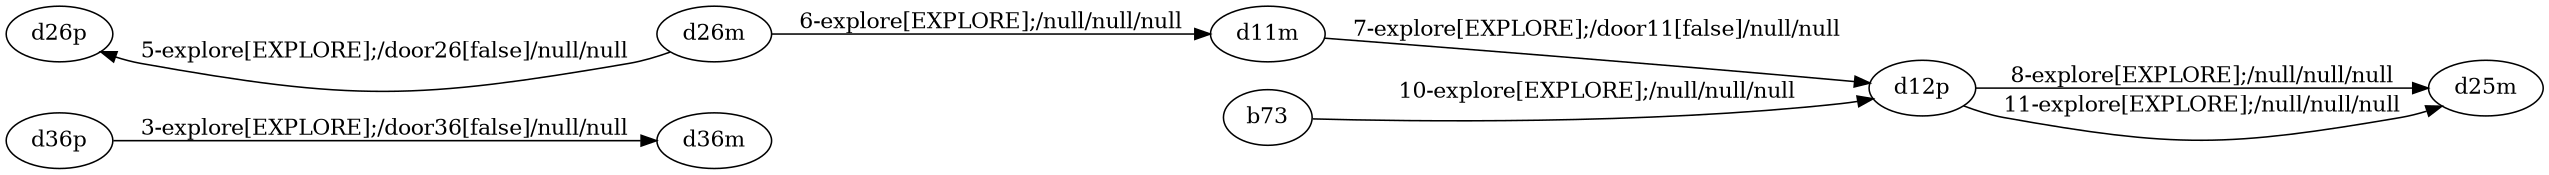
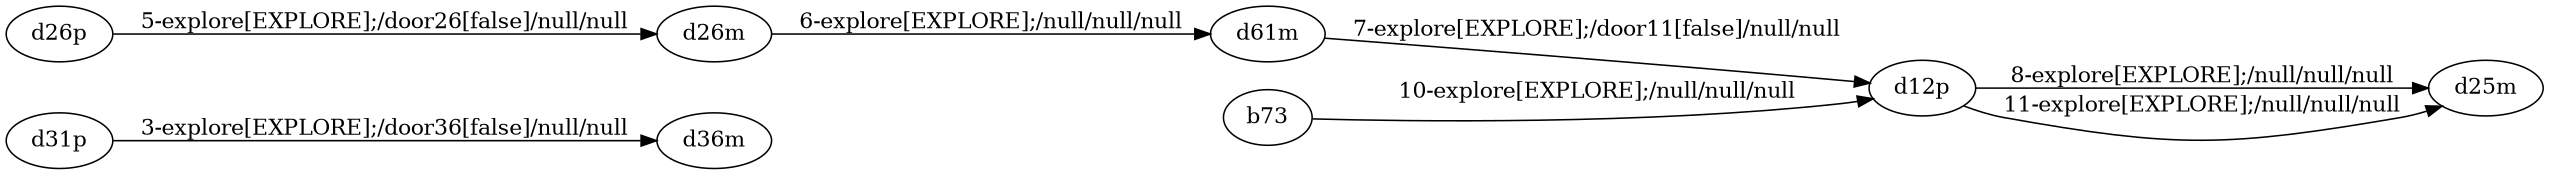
node "d11m": label "d11m" -> "d61m"
edge "d26m" -> "d26p": reversed
node "d36p": label "d36p" -> "d31p"
